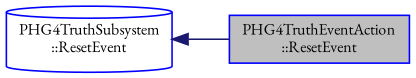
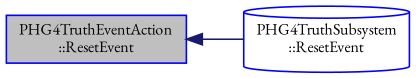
edge "PHG4TruthEventAction ::ResetEvent" -> "PHG4TruthSubsystem ::ResetEvent": reversed
